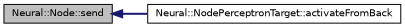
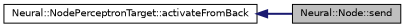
edge "Neural::NodePerceptronTarget::activateFromBack" -> "Neural::Node::send": reversed
